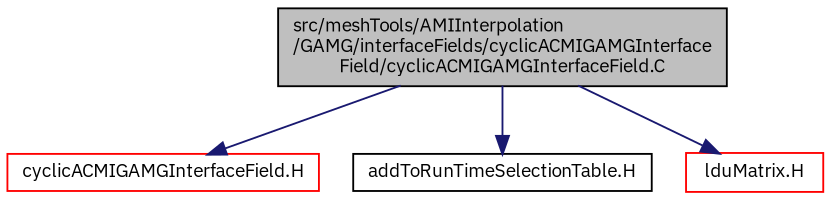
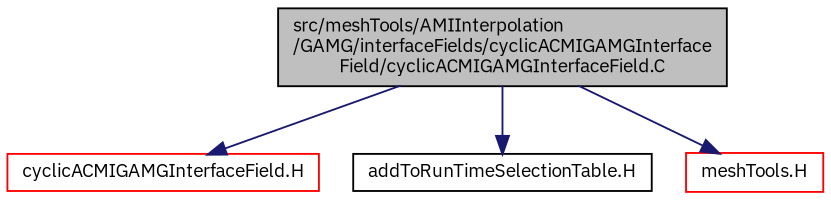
node "lduMatrix.H": label "lduMatrix.H" -> "meshTools.H"
